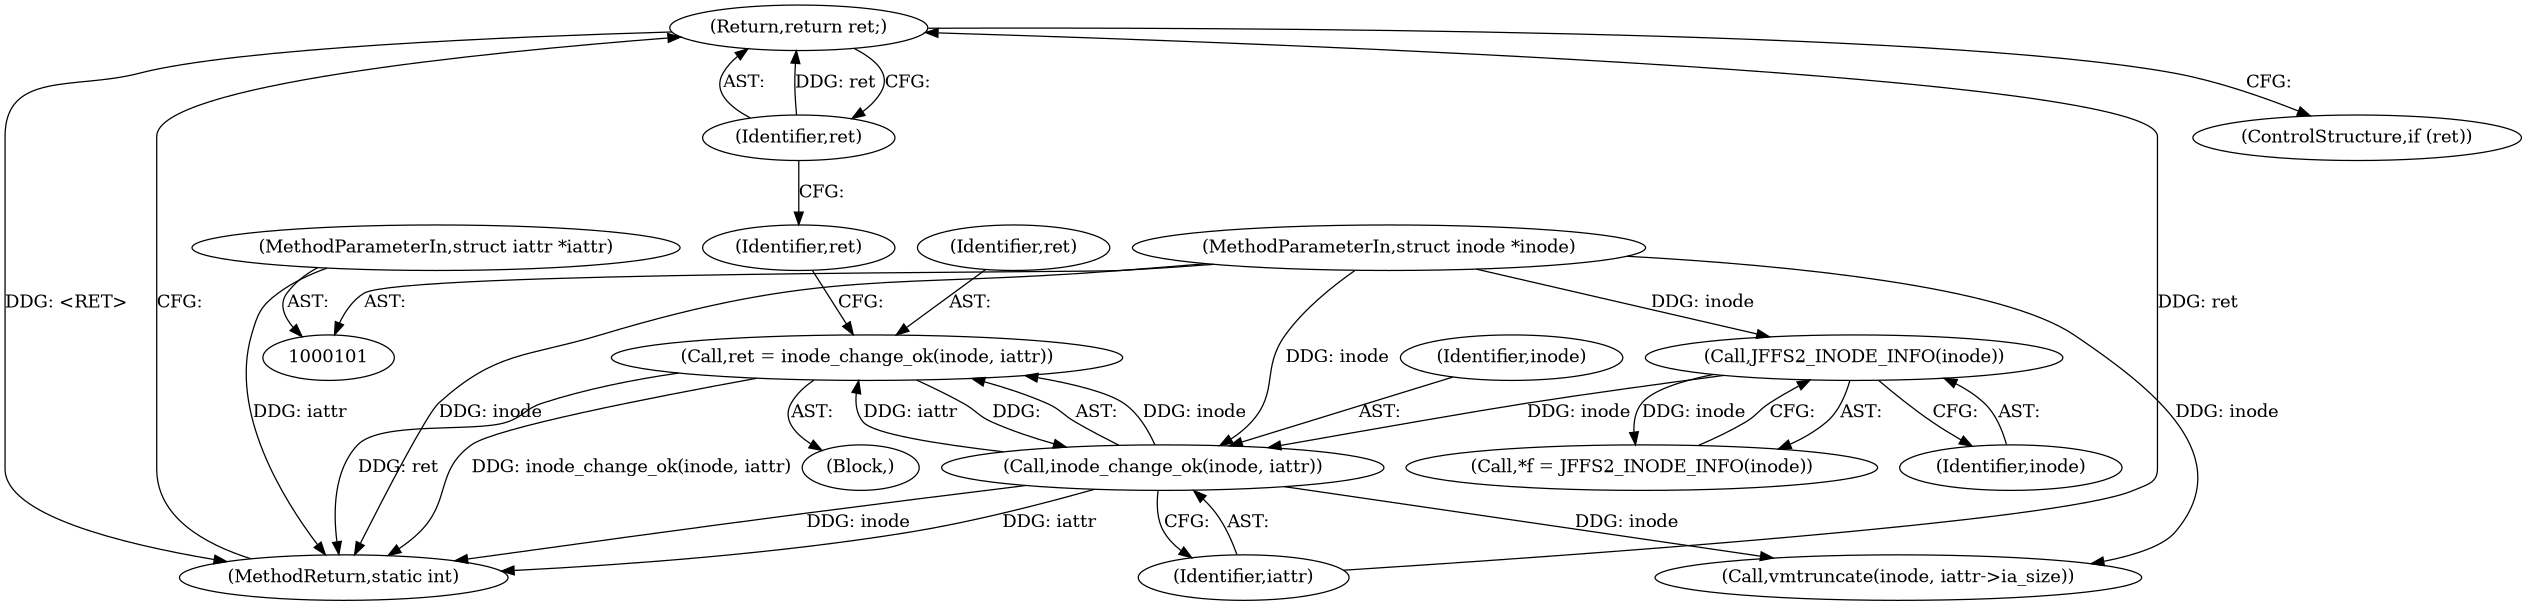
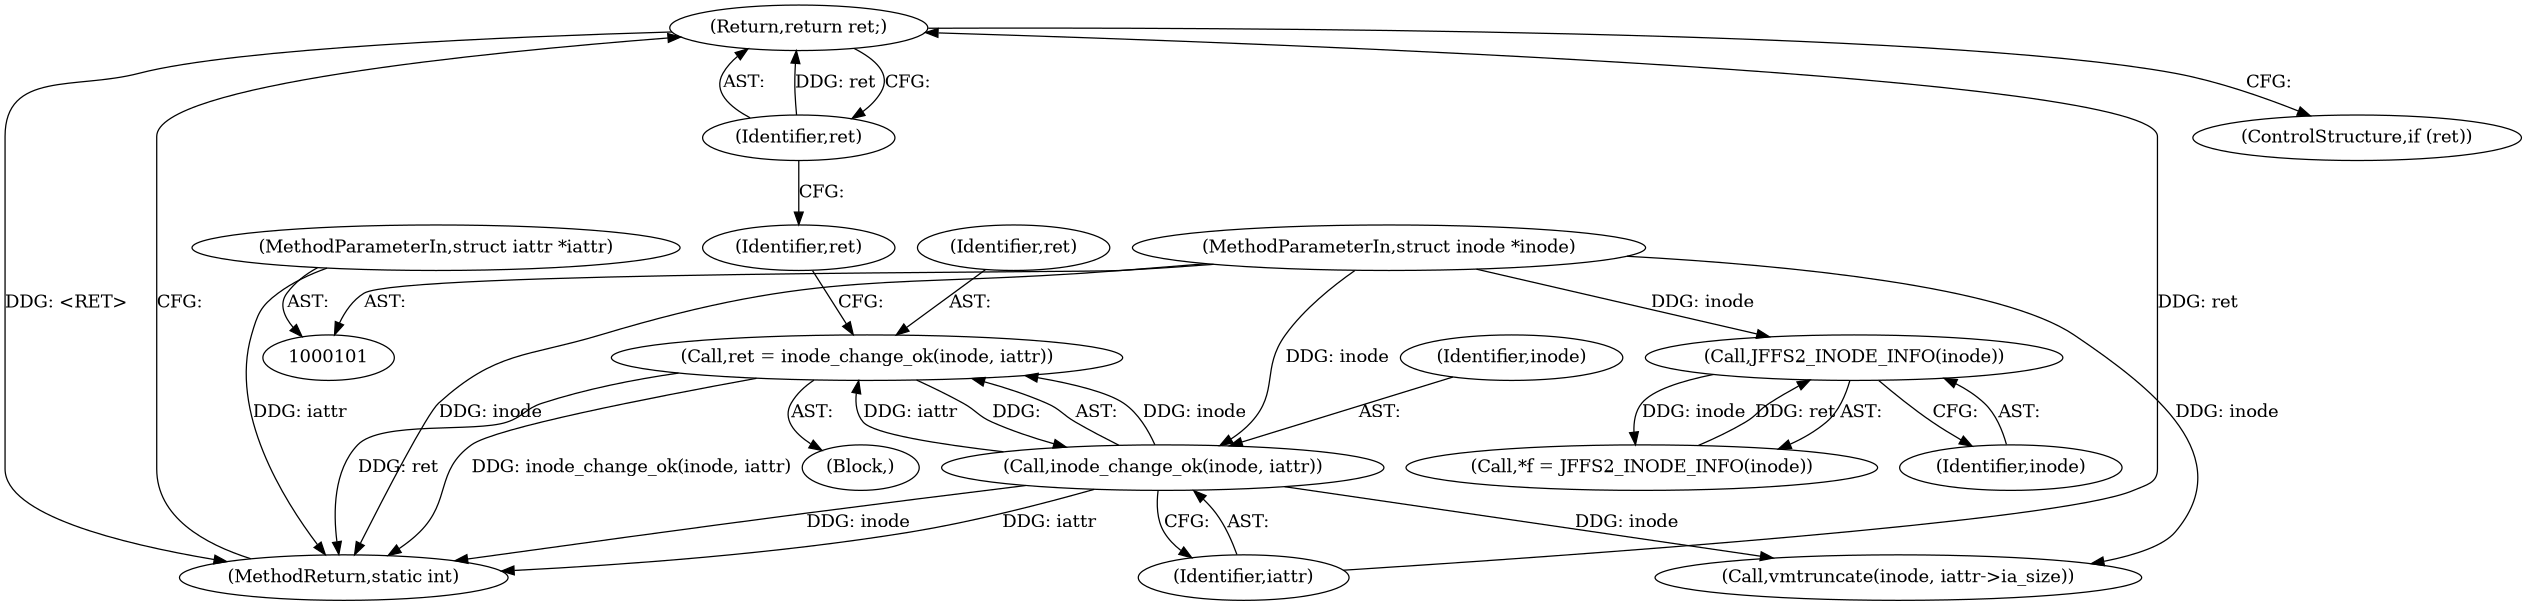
edge "(Call,JFFS2_INODE_INFO(inode))" -> "(Call,inode_change_ok(inode, iattr))": removed, label "DDG: inode"
edge "(Call,*f = JFFS2_INODE_INFO(inode))" -> "(Call,JFFS2_INODE_INFO(inode))": label "CFG: " -> "DDG: ret"
